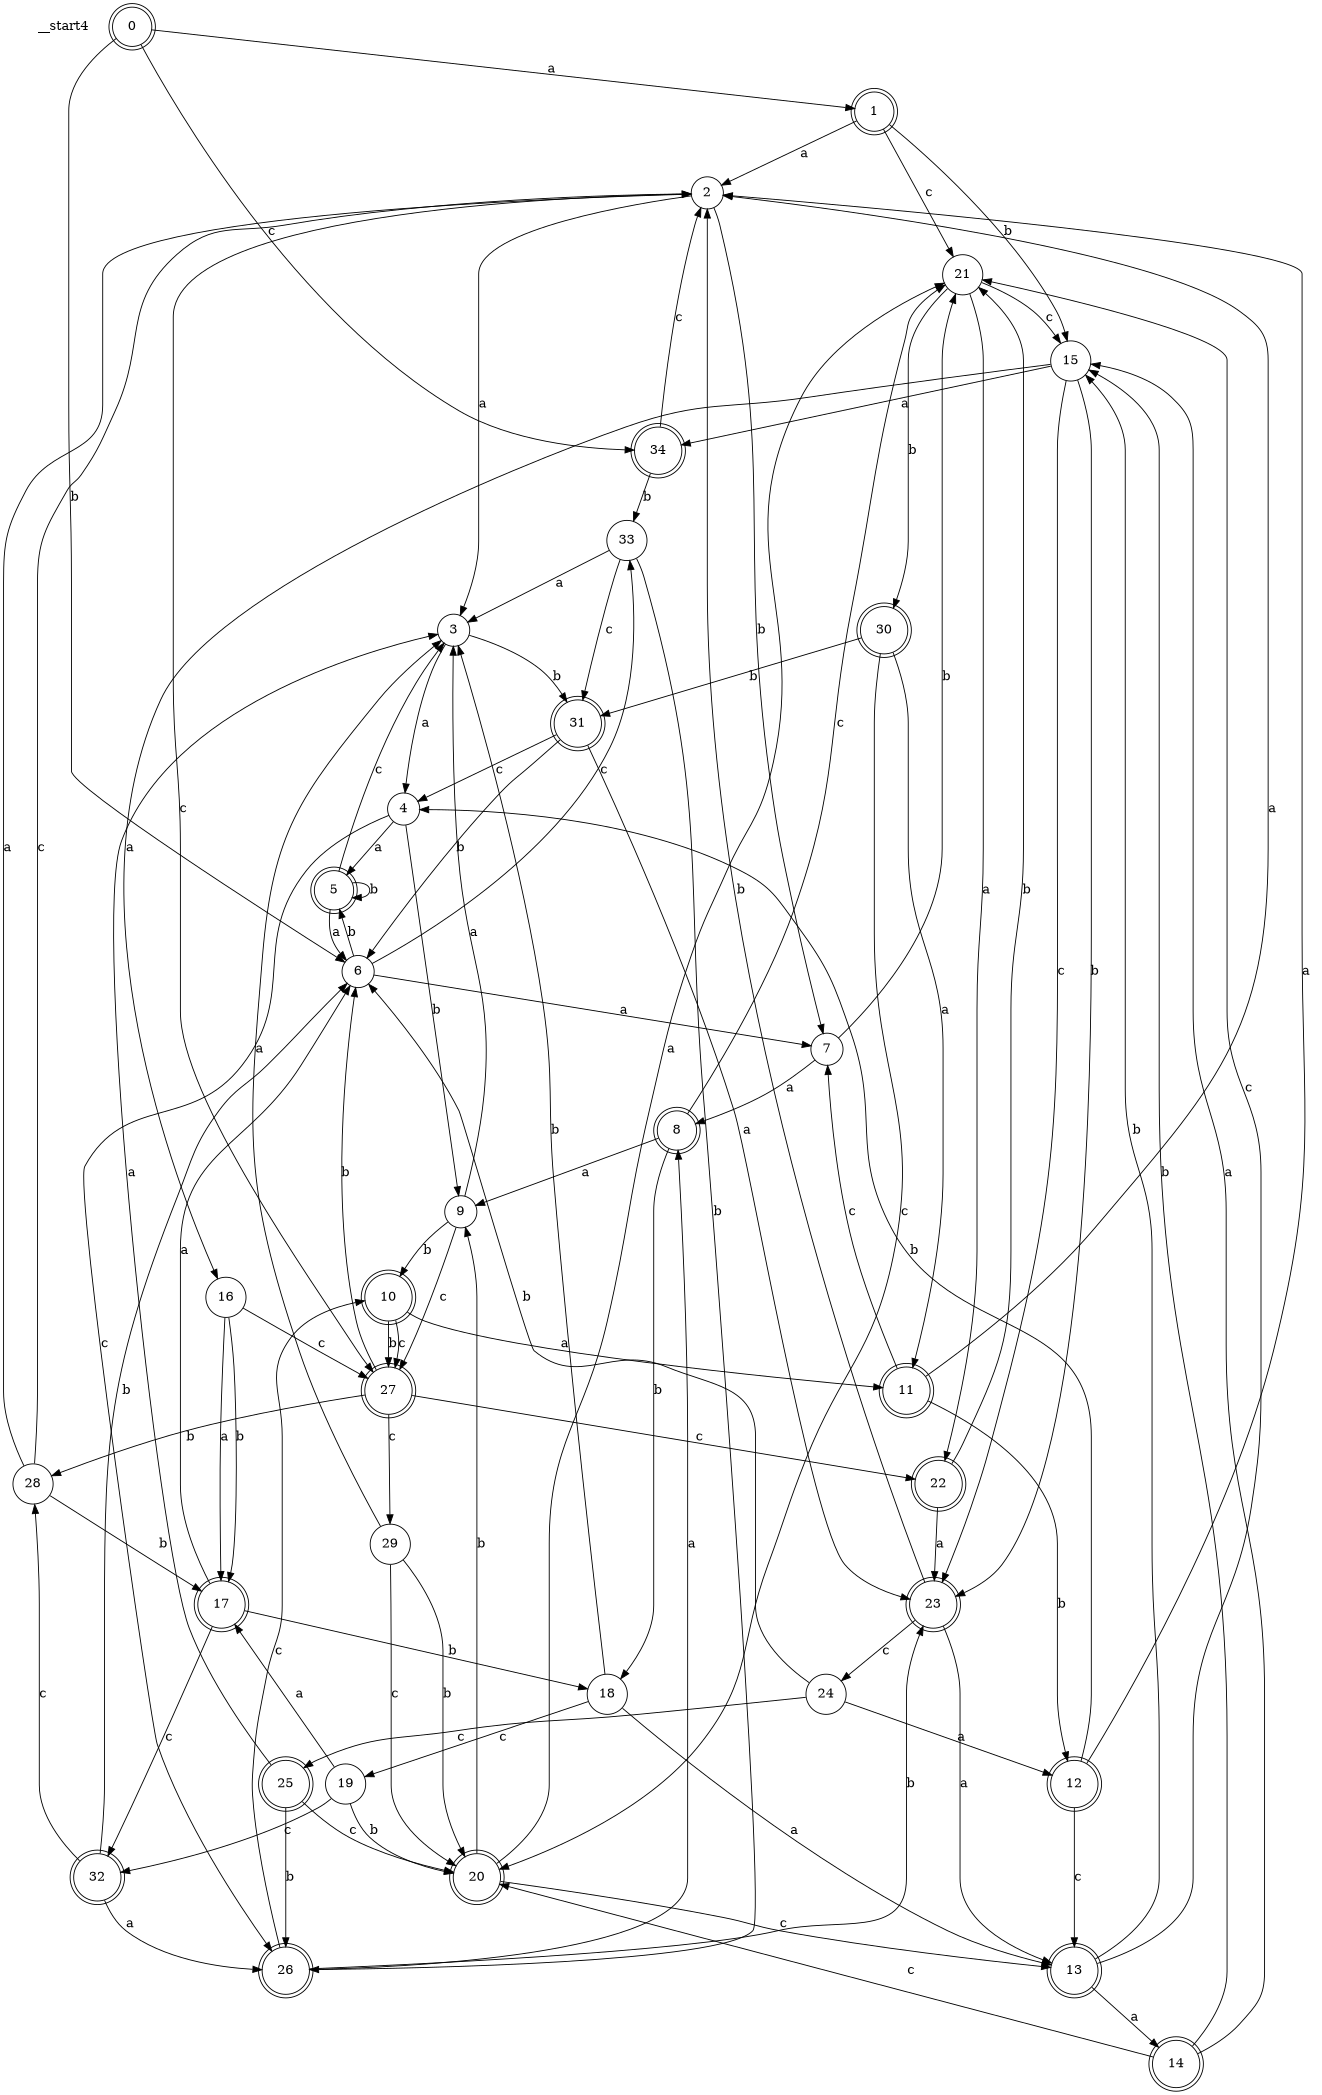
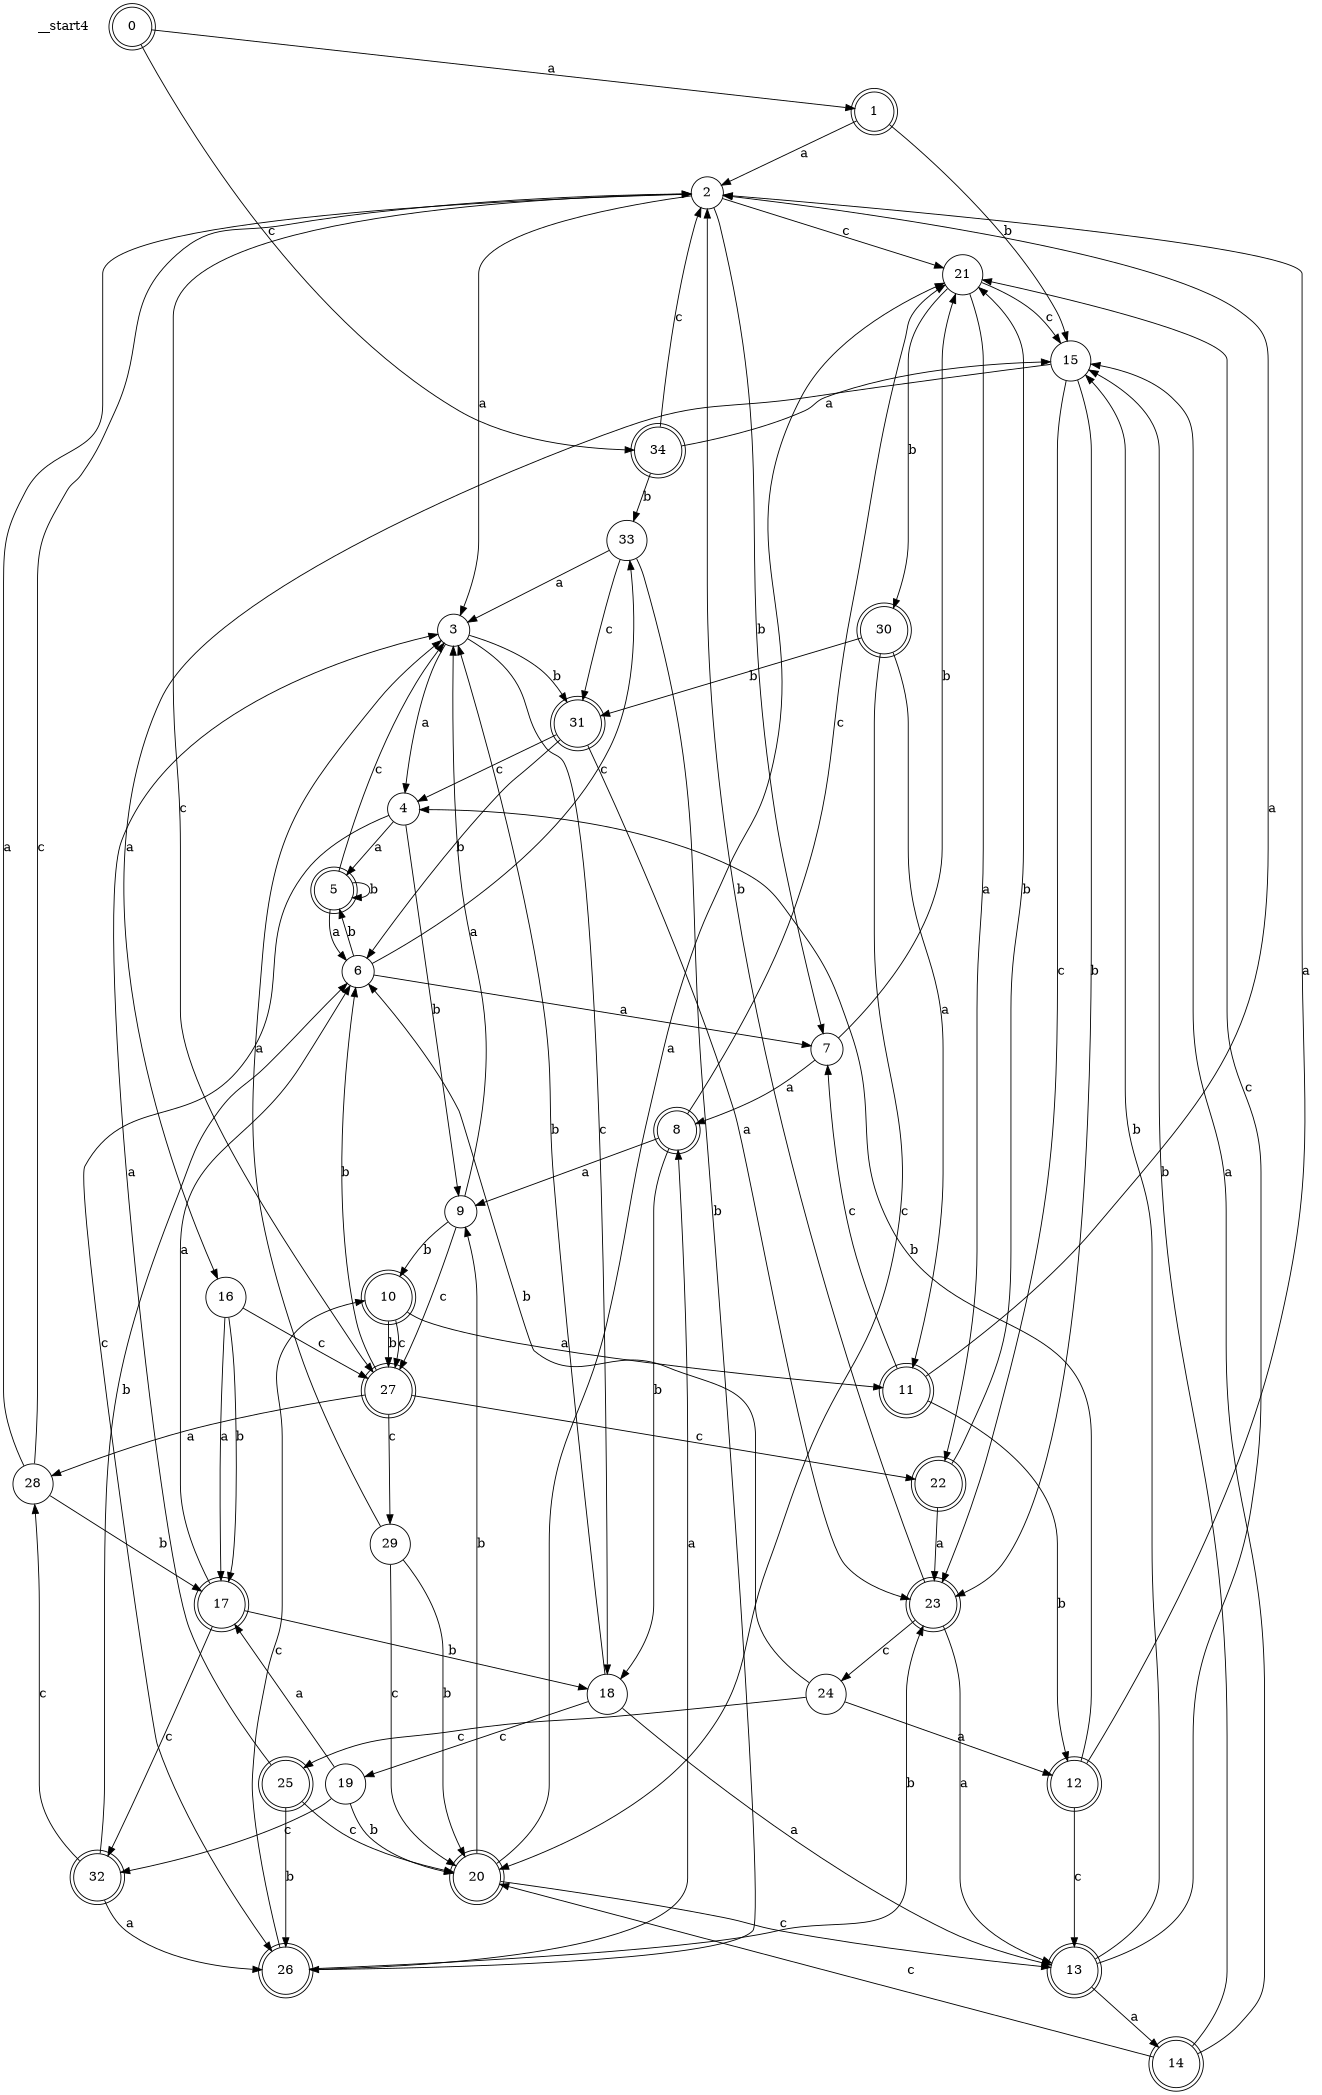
edge "1" -> "21": now "2" -> "21"
edge "15" -> "34": reversed
edge "0" -> "6": removed, label "b"
edge "3" -> "18": added, label "c"
edge "27" -> "28": label "b" -> "a"
